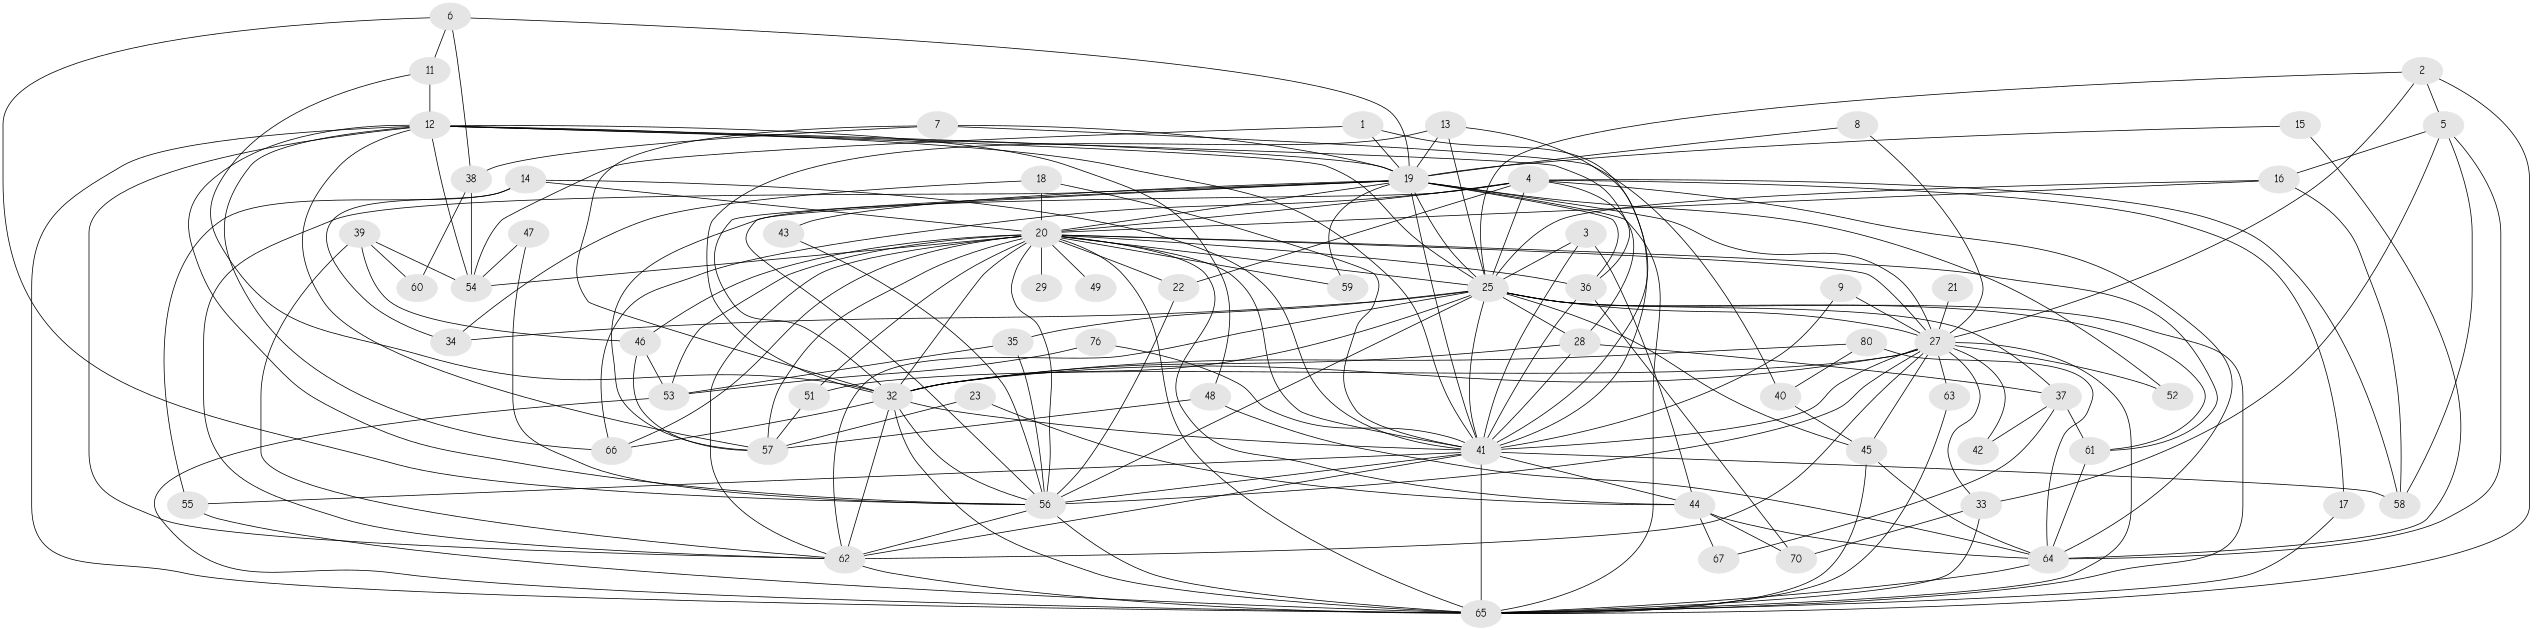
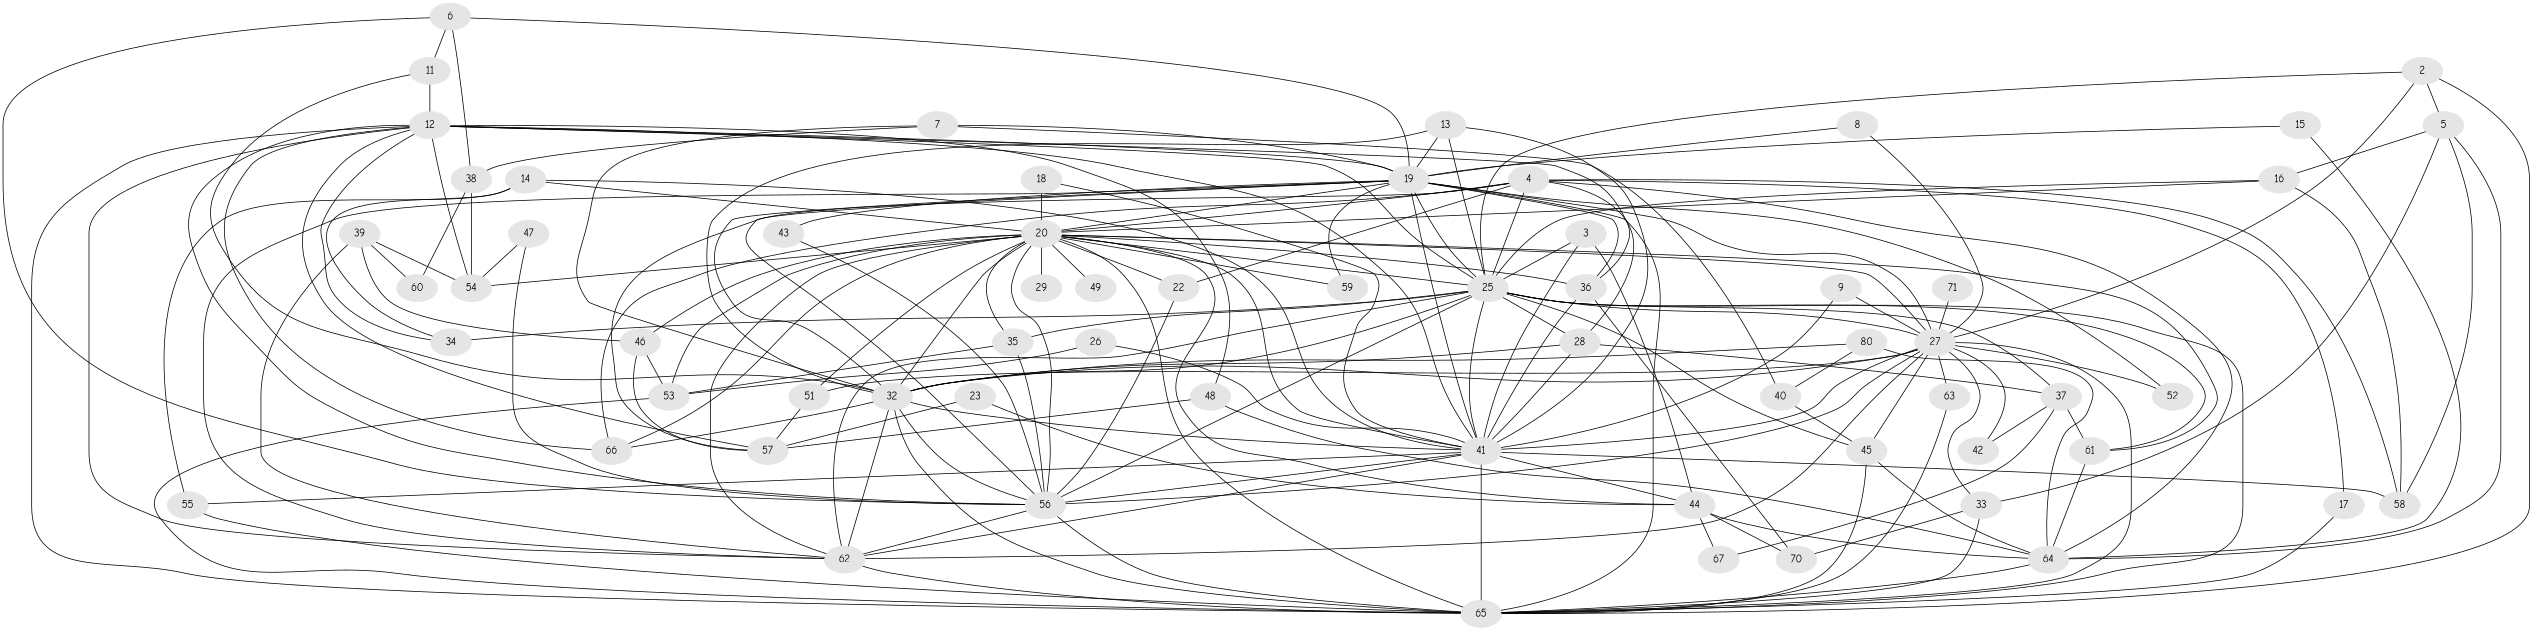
node "1": removed
edge "18" -- "34": now "12" -- "34"
node "21": label "21" -> "71"
edge "20" -- "57": now "20" -- "35"
node "76": label "76" -> "26"
